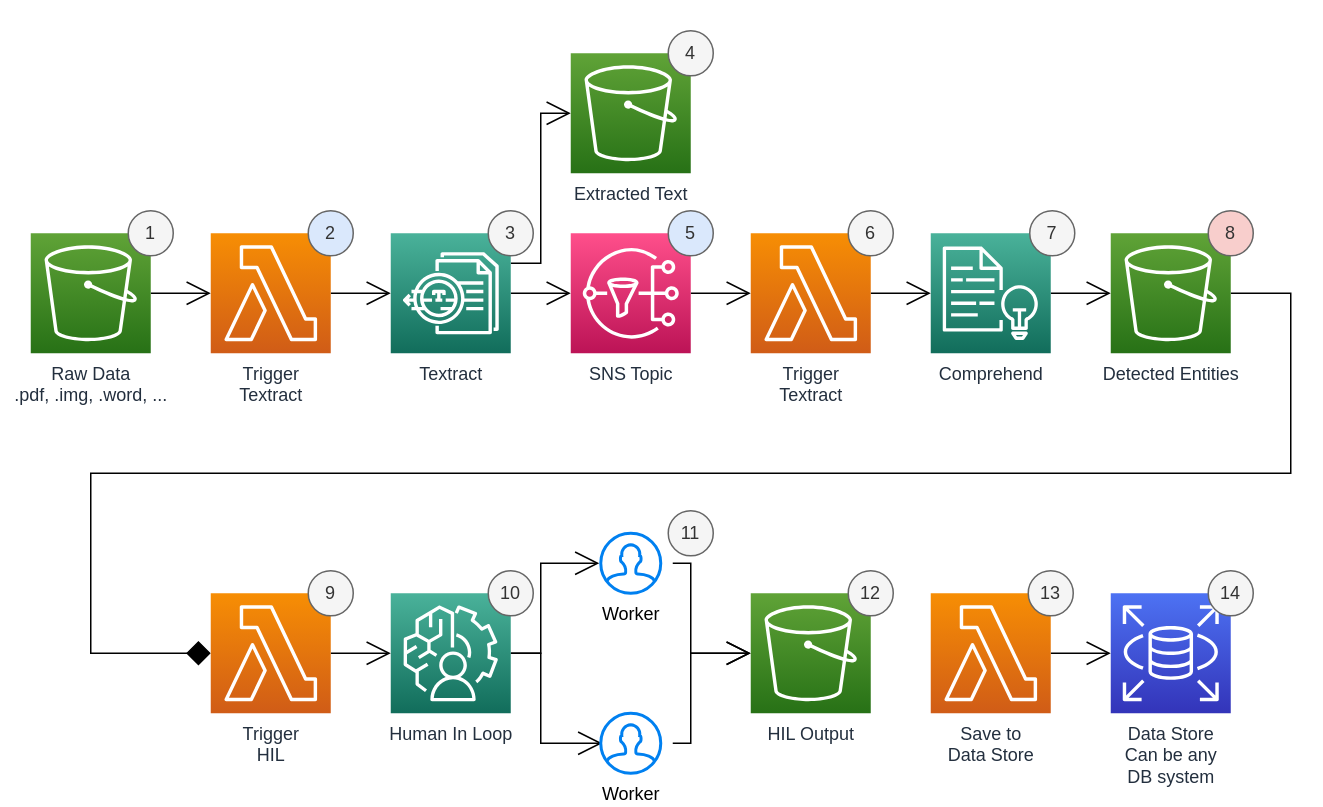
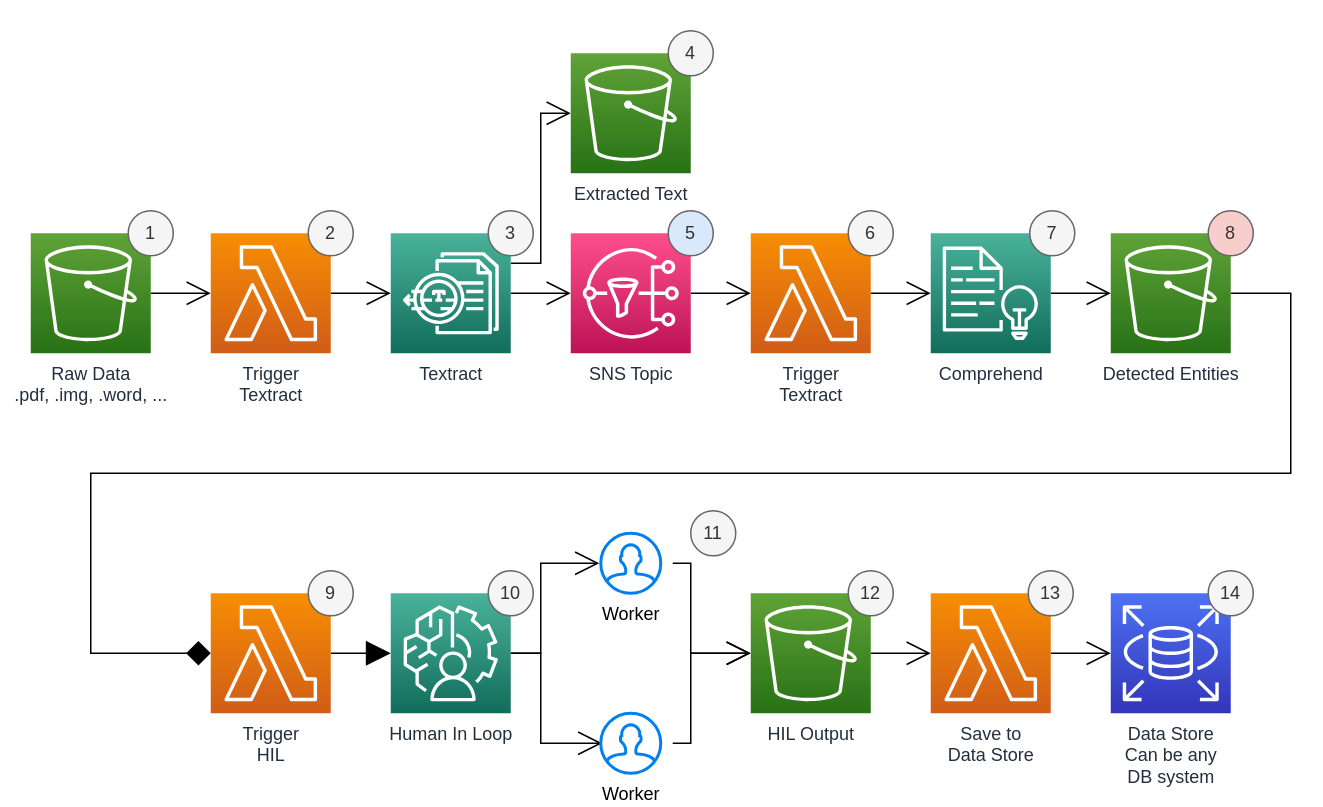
node "2": fillcolor #dae8fc -> #f5f5f5
node "11": moved (691, 533) -> (713, 533)
edge "Trigger HIL" -> "Human In Loop": arrowhead open -> block
edge "HIL Output" -> "Save to Data Store": added
